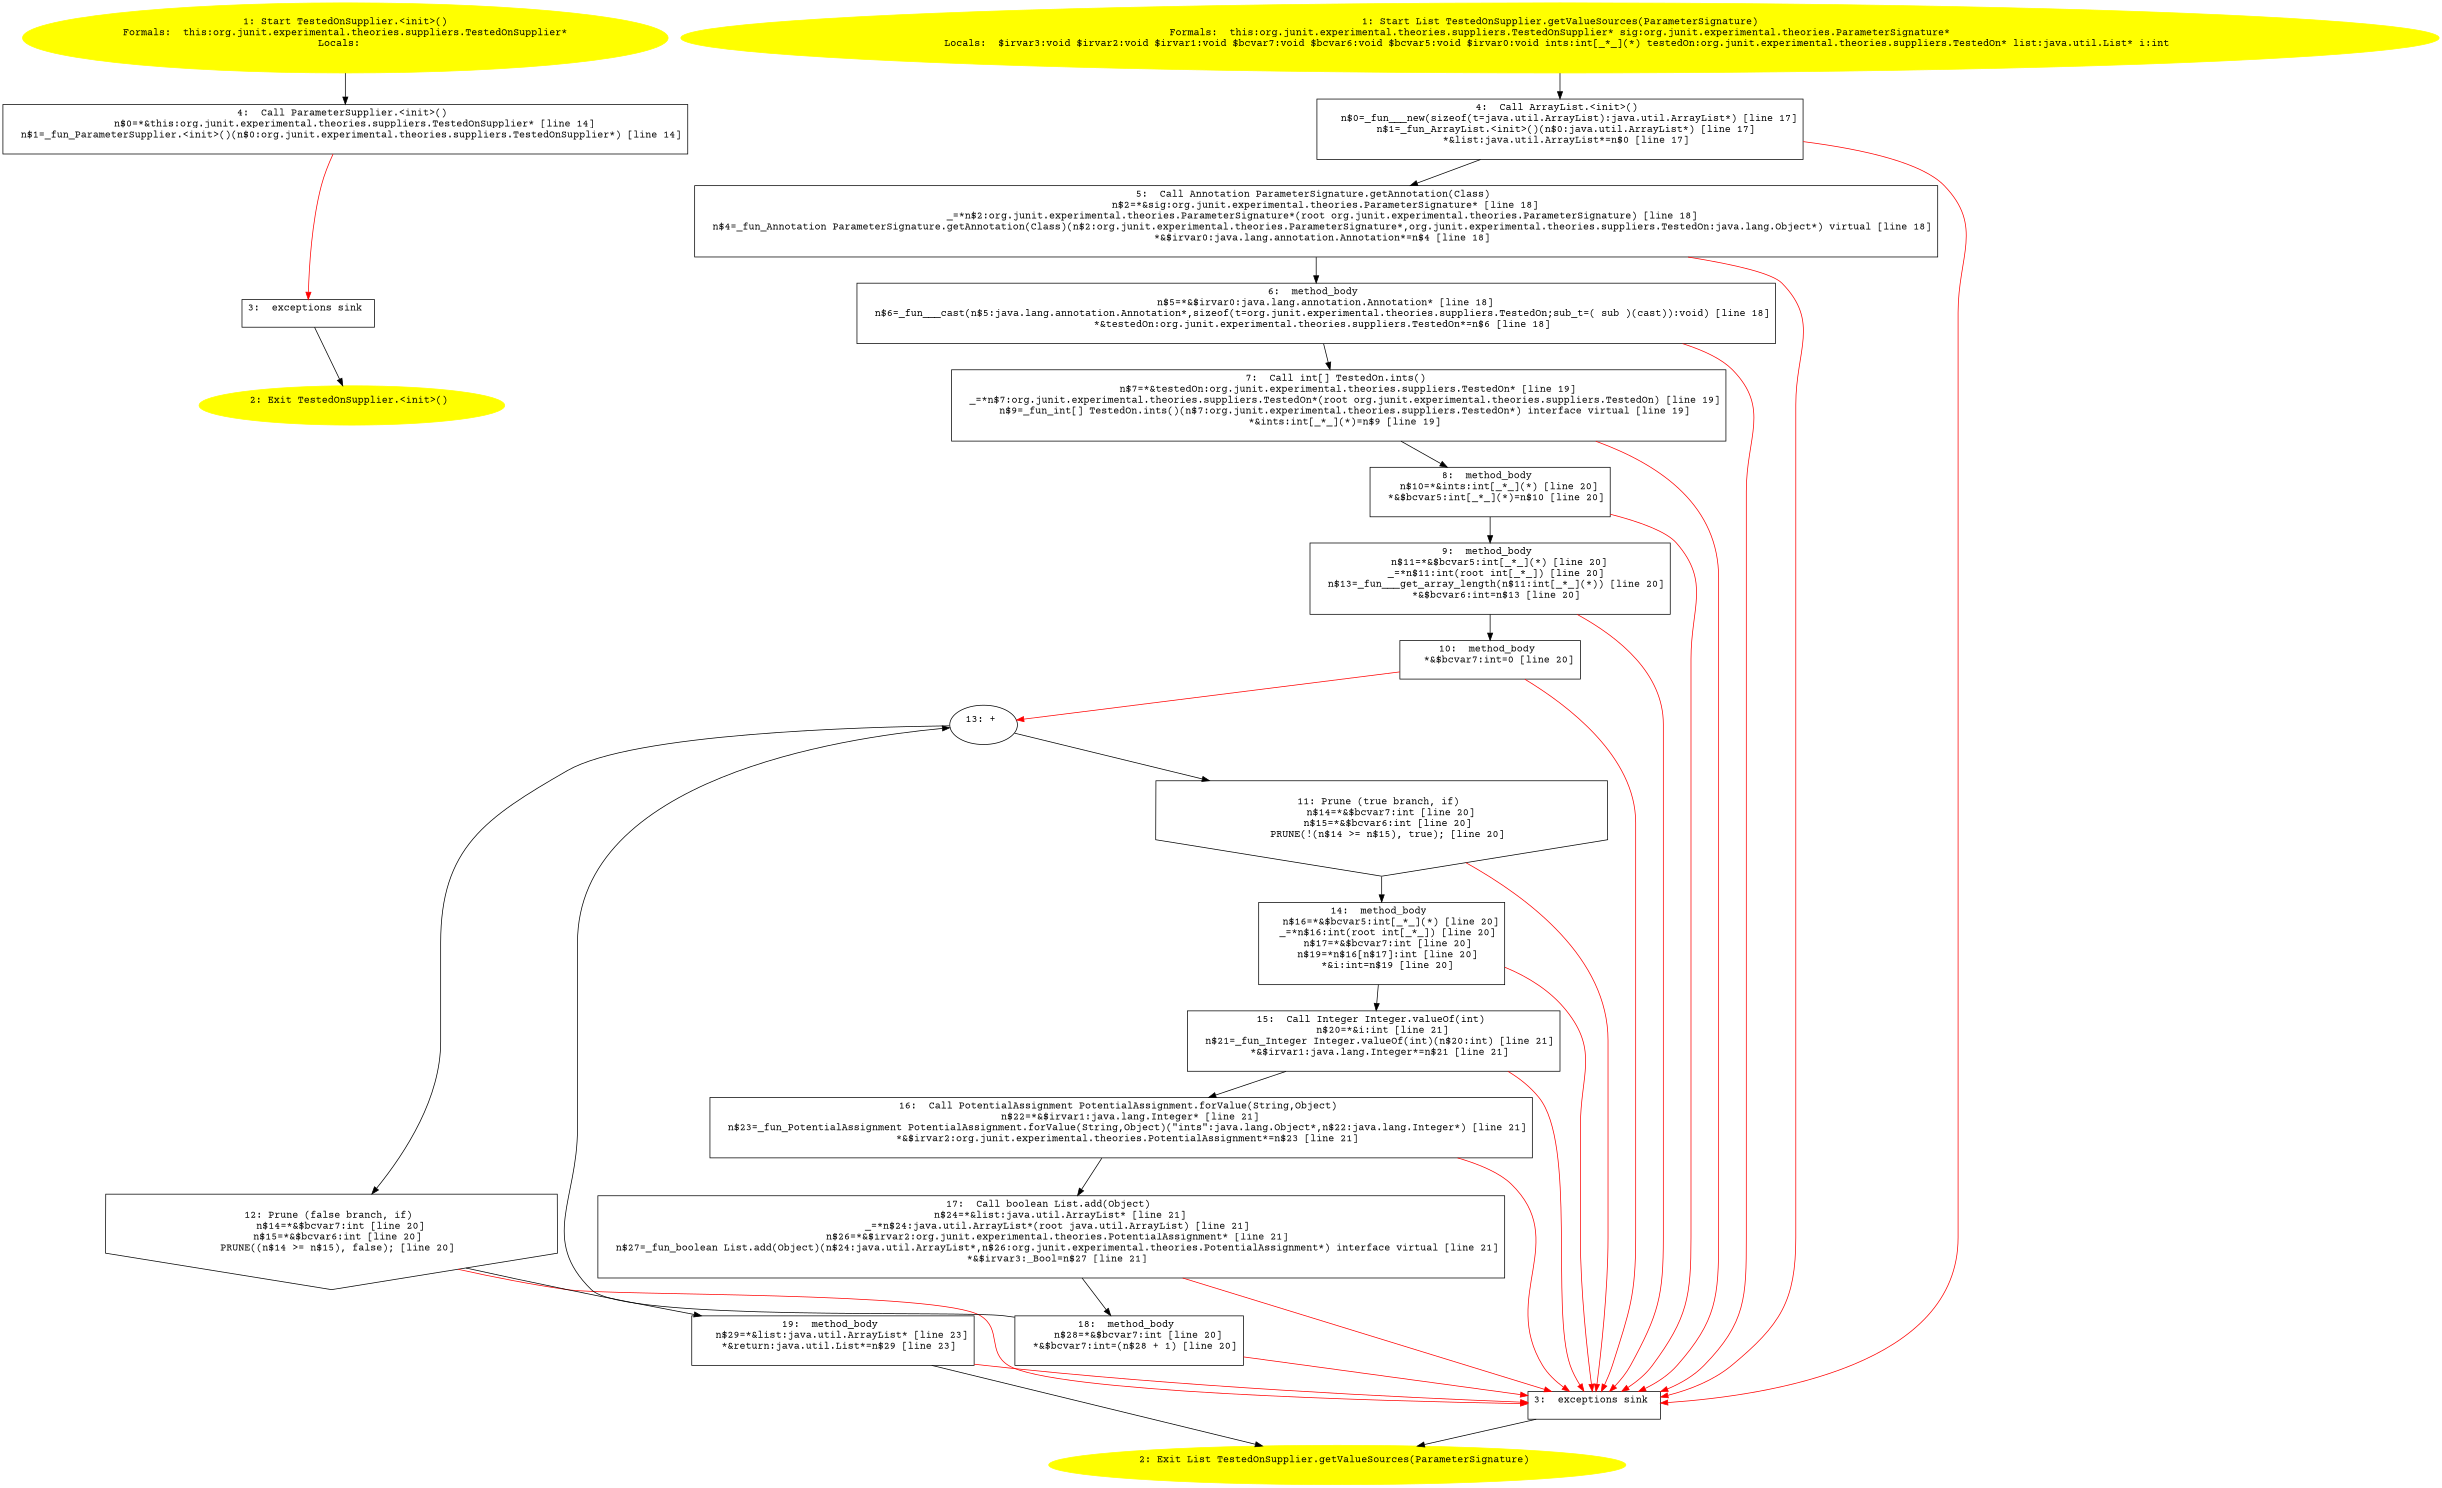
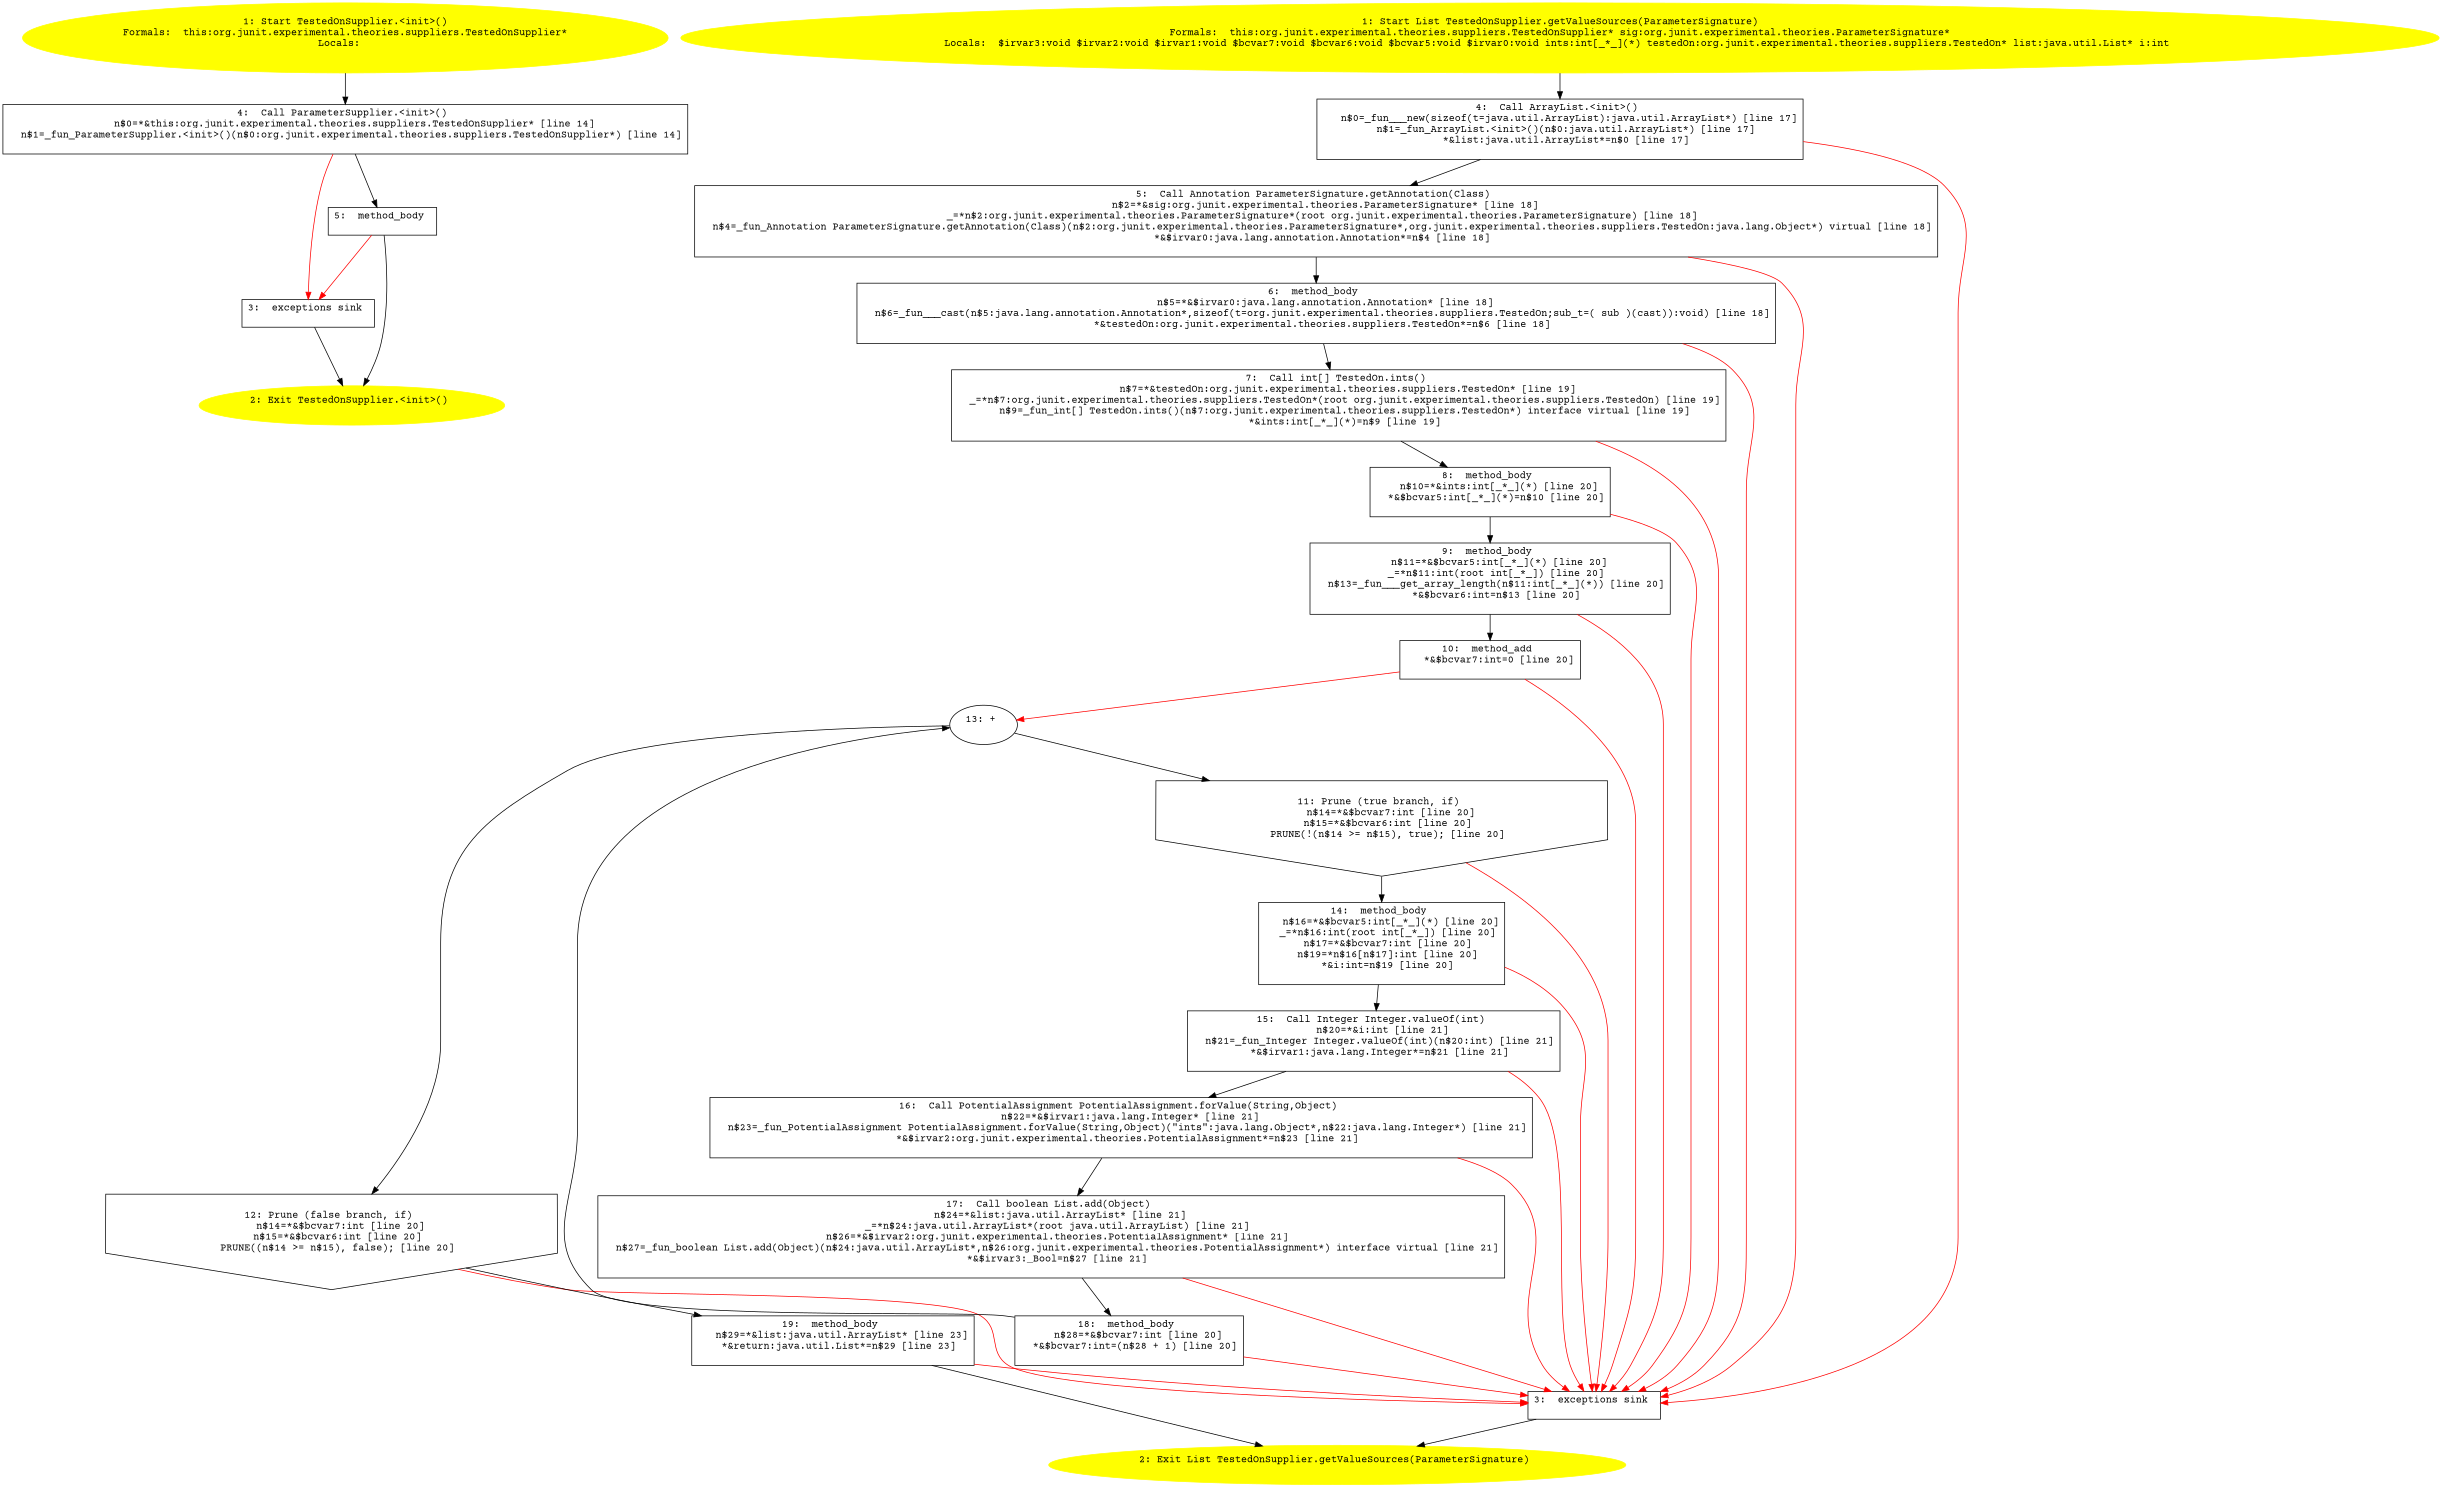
node "5:  method_body": added
node "10:  method_body *&$bcvar7:int=0 [line 20]": label "10:  method_body *&$bcvar7:int=0 [line 20]" -> "10:  method_add *&$bcvar7:int=0 [line 20]"
